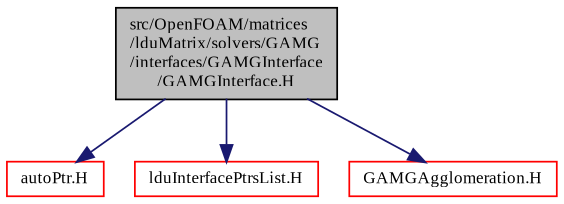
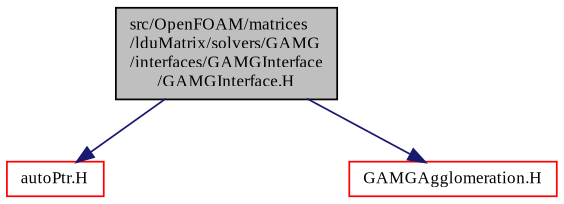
node "lduInterfacePtrsList.H": removed
